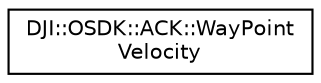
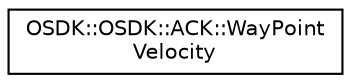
node "DJI::OSDK::ACK::WayPoint Velocity": label "DJI::OSDK::ACK::WayPoint Velocity" -> "OSDK::OSDK::ACK::WayPoint Velocity"
